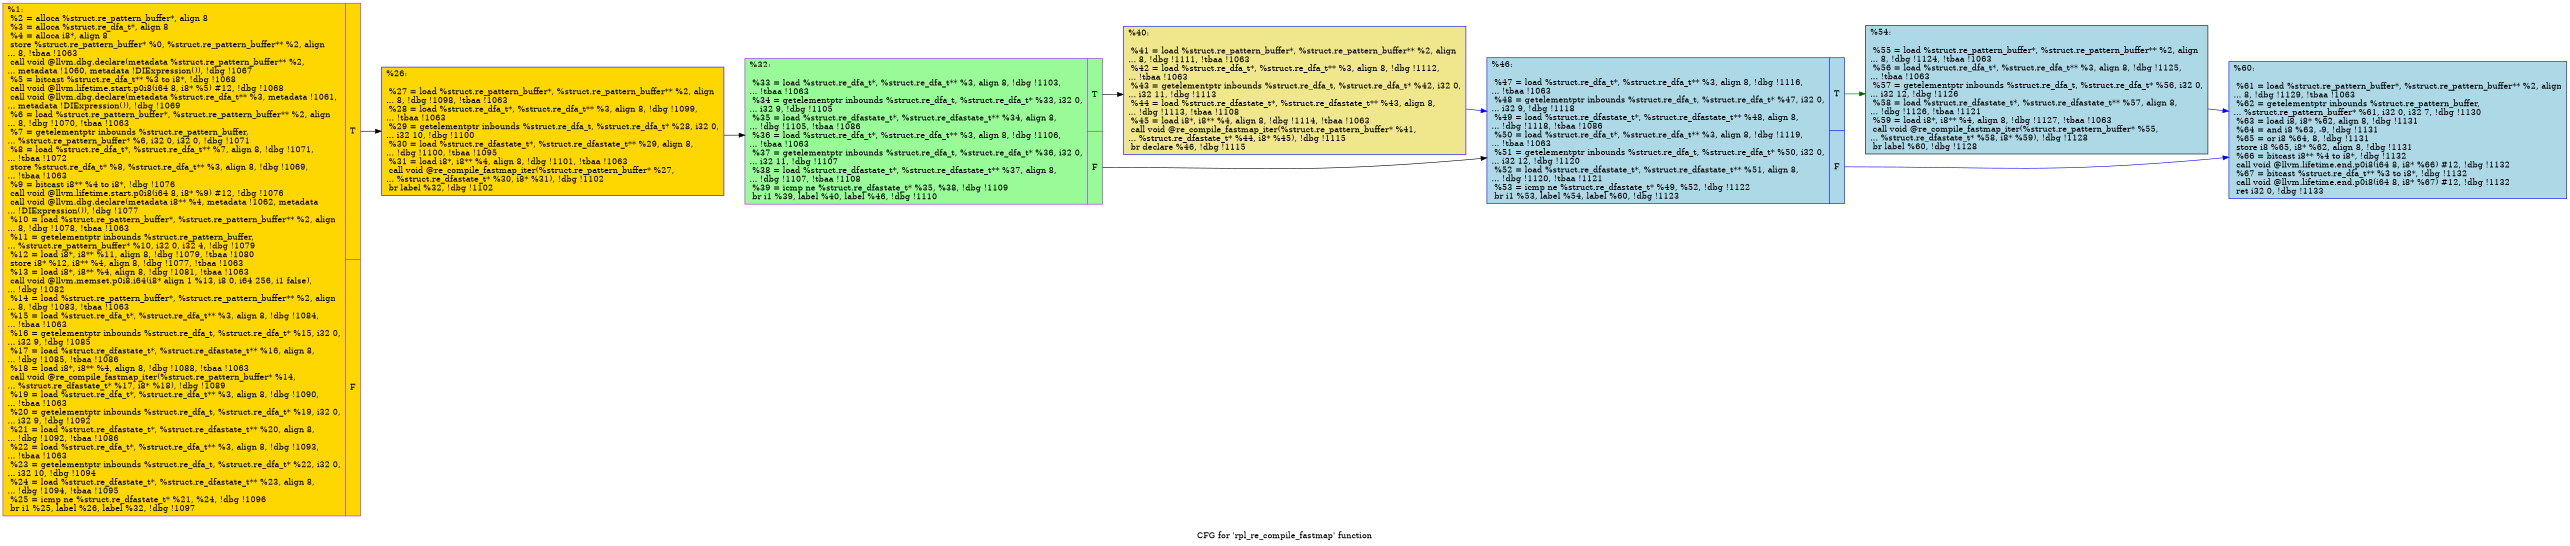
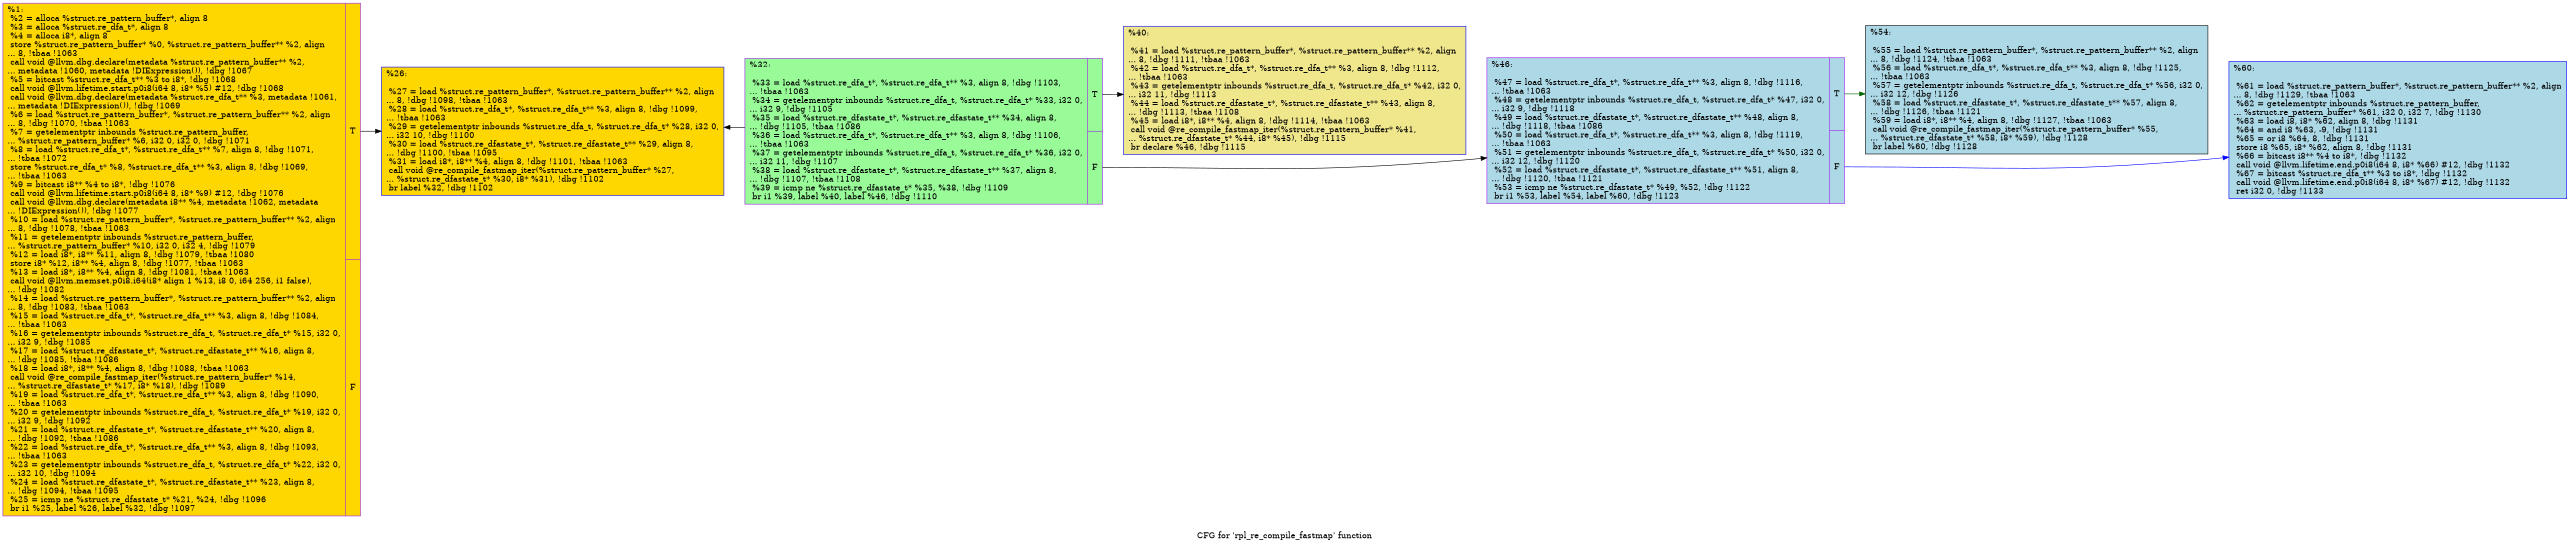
edge "%40:" -> "%46:": removed
edge "%54:" -> "%60:": removed
node "%46:": color blue -> purple
edge "%26:" -> "%32:": reversed
